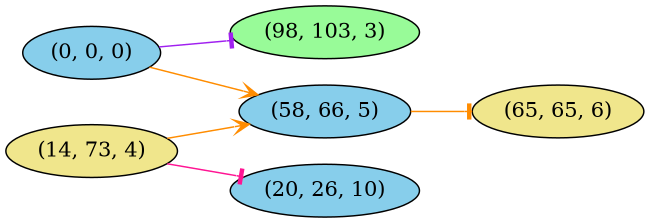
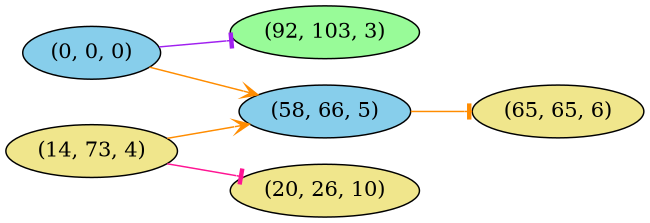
node "(98, 103, 3)": label "(98, 103, 3)" -> "(92, 103, 3)"
node "(20, 26, 10)": fillcolor skyblue -> khaki
